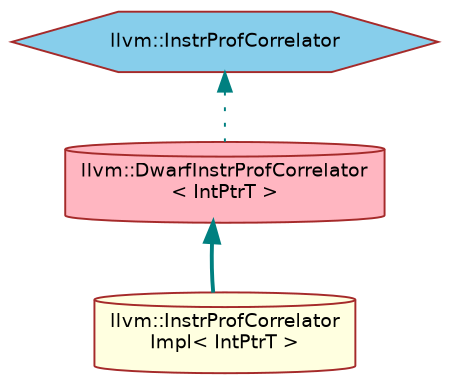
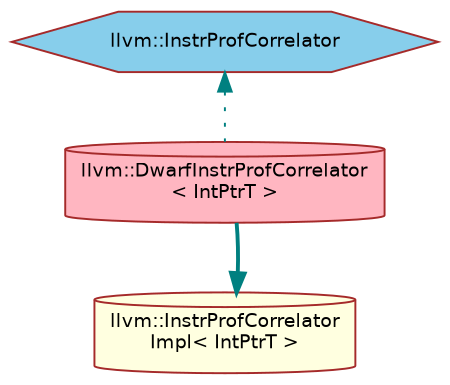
edge "llvm::InstrProfCorrelator Impl< IntPtrT >" -> "llvm::DwarfInstrProfCorrelator < IntPtrT >": reversed
